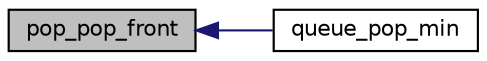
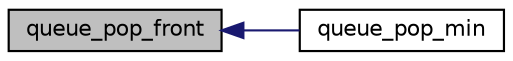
node "pop_pop_front": label "pop_pop_front" -> "queue_pop_front"
